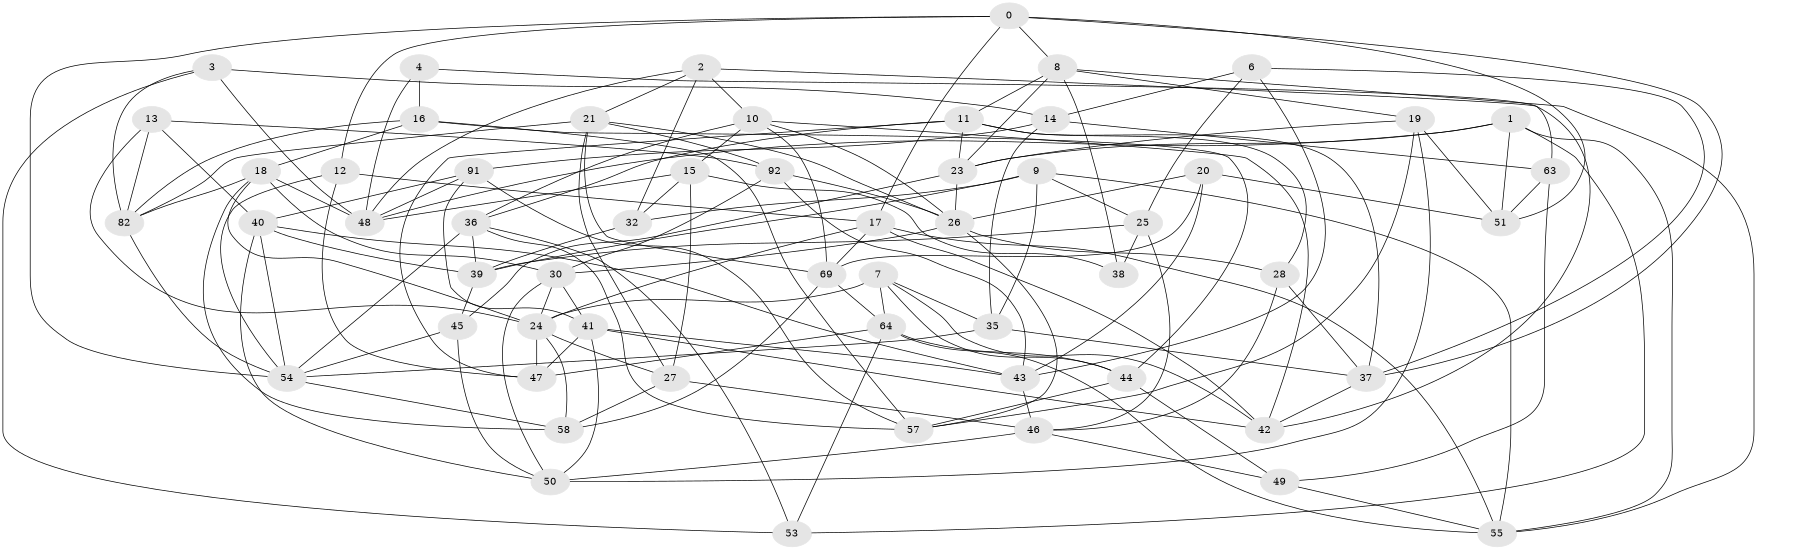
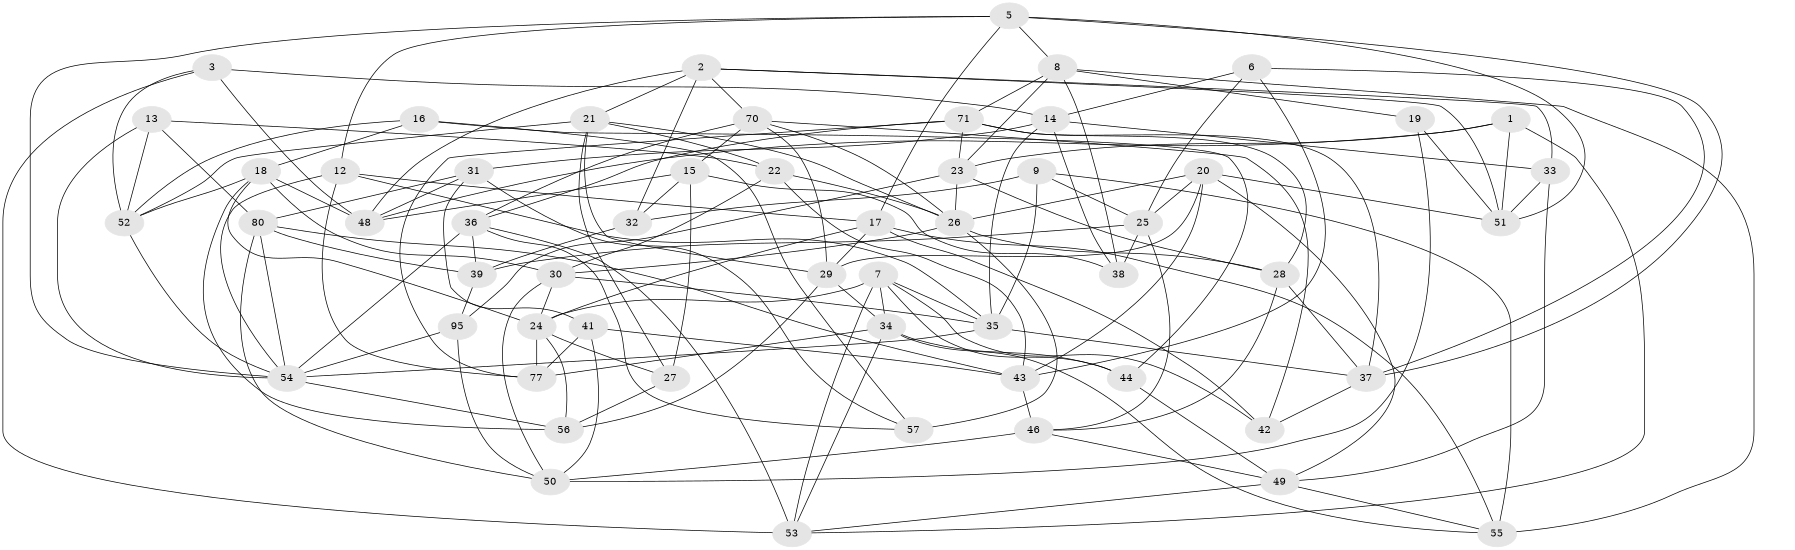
node "0": label "0" -> "5"
node "4": removed
edge "2" -- "51": added
node "10": label "10" -> "70"
node "11": label "11" -> "71"
edge "19" -- "23": now "28" -- "23"
node "91": label "91" -> "31"
node "92": label "92" -> "22"
node "63": label "63" -> "33"
edge "20" -- "25": added
edge "14" -- "38": added
node "82": label "82" -> "52"
node "40": label "40" -> "80"
edge "9" -- "39": removed
edge "12" -- "35": added
node "69": label "69" -> "29"
edge "30" -- "41": now "30" -- "35"
edge "13" -- "24": now "13" -- "54"
edge "20" -- "49": added
node "45": label "45" -> "95"
node "64": label "64" -> "34"
edge "1" -- "55": removed
edge "19" -- "57": removed
node "47": label "47" -> "77"
edge "41" -- "42": removed
edge "44" -- "57": removed
edge "7" -- "53": added
edge "27" -- "46": removed
node "58": label "58" -> "56"
edge "49" -- "53": added
